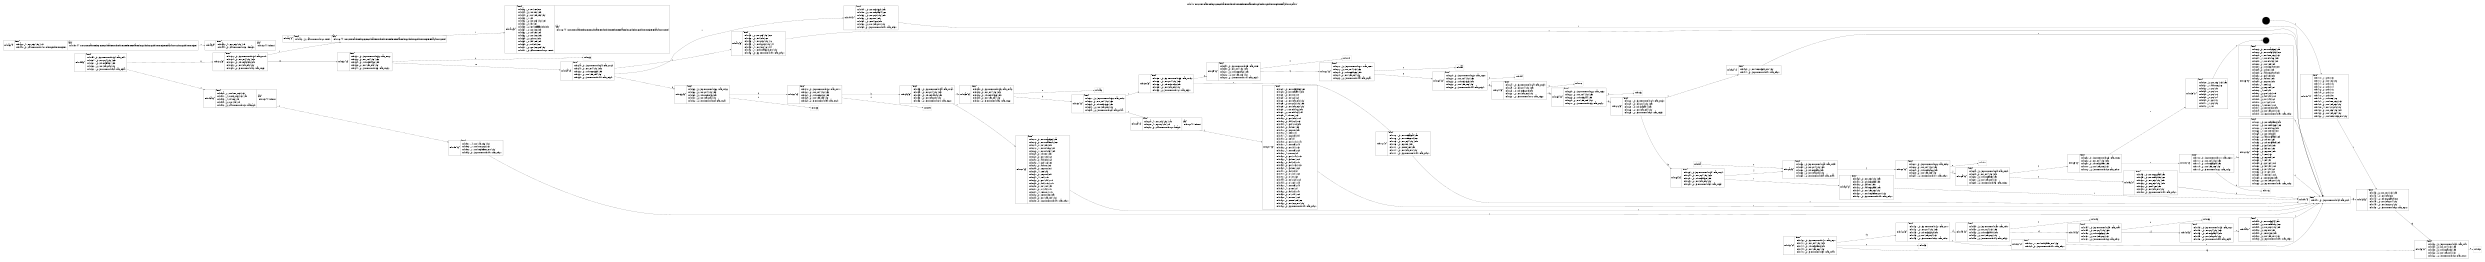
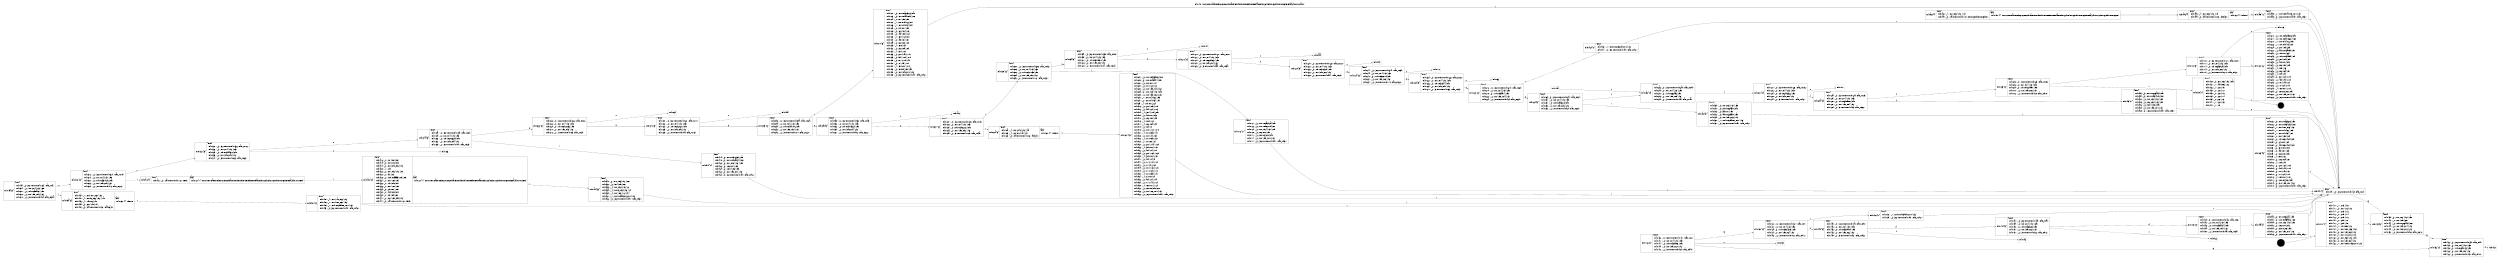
node "0x401a9e [12]": added
edge "0x40154a [25]" -> "0x401a4c [33]": now "0x401a18 [52]" -> "0x401a4c [33]"
